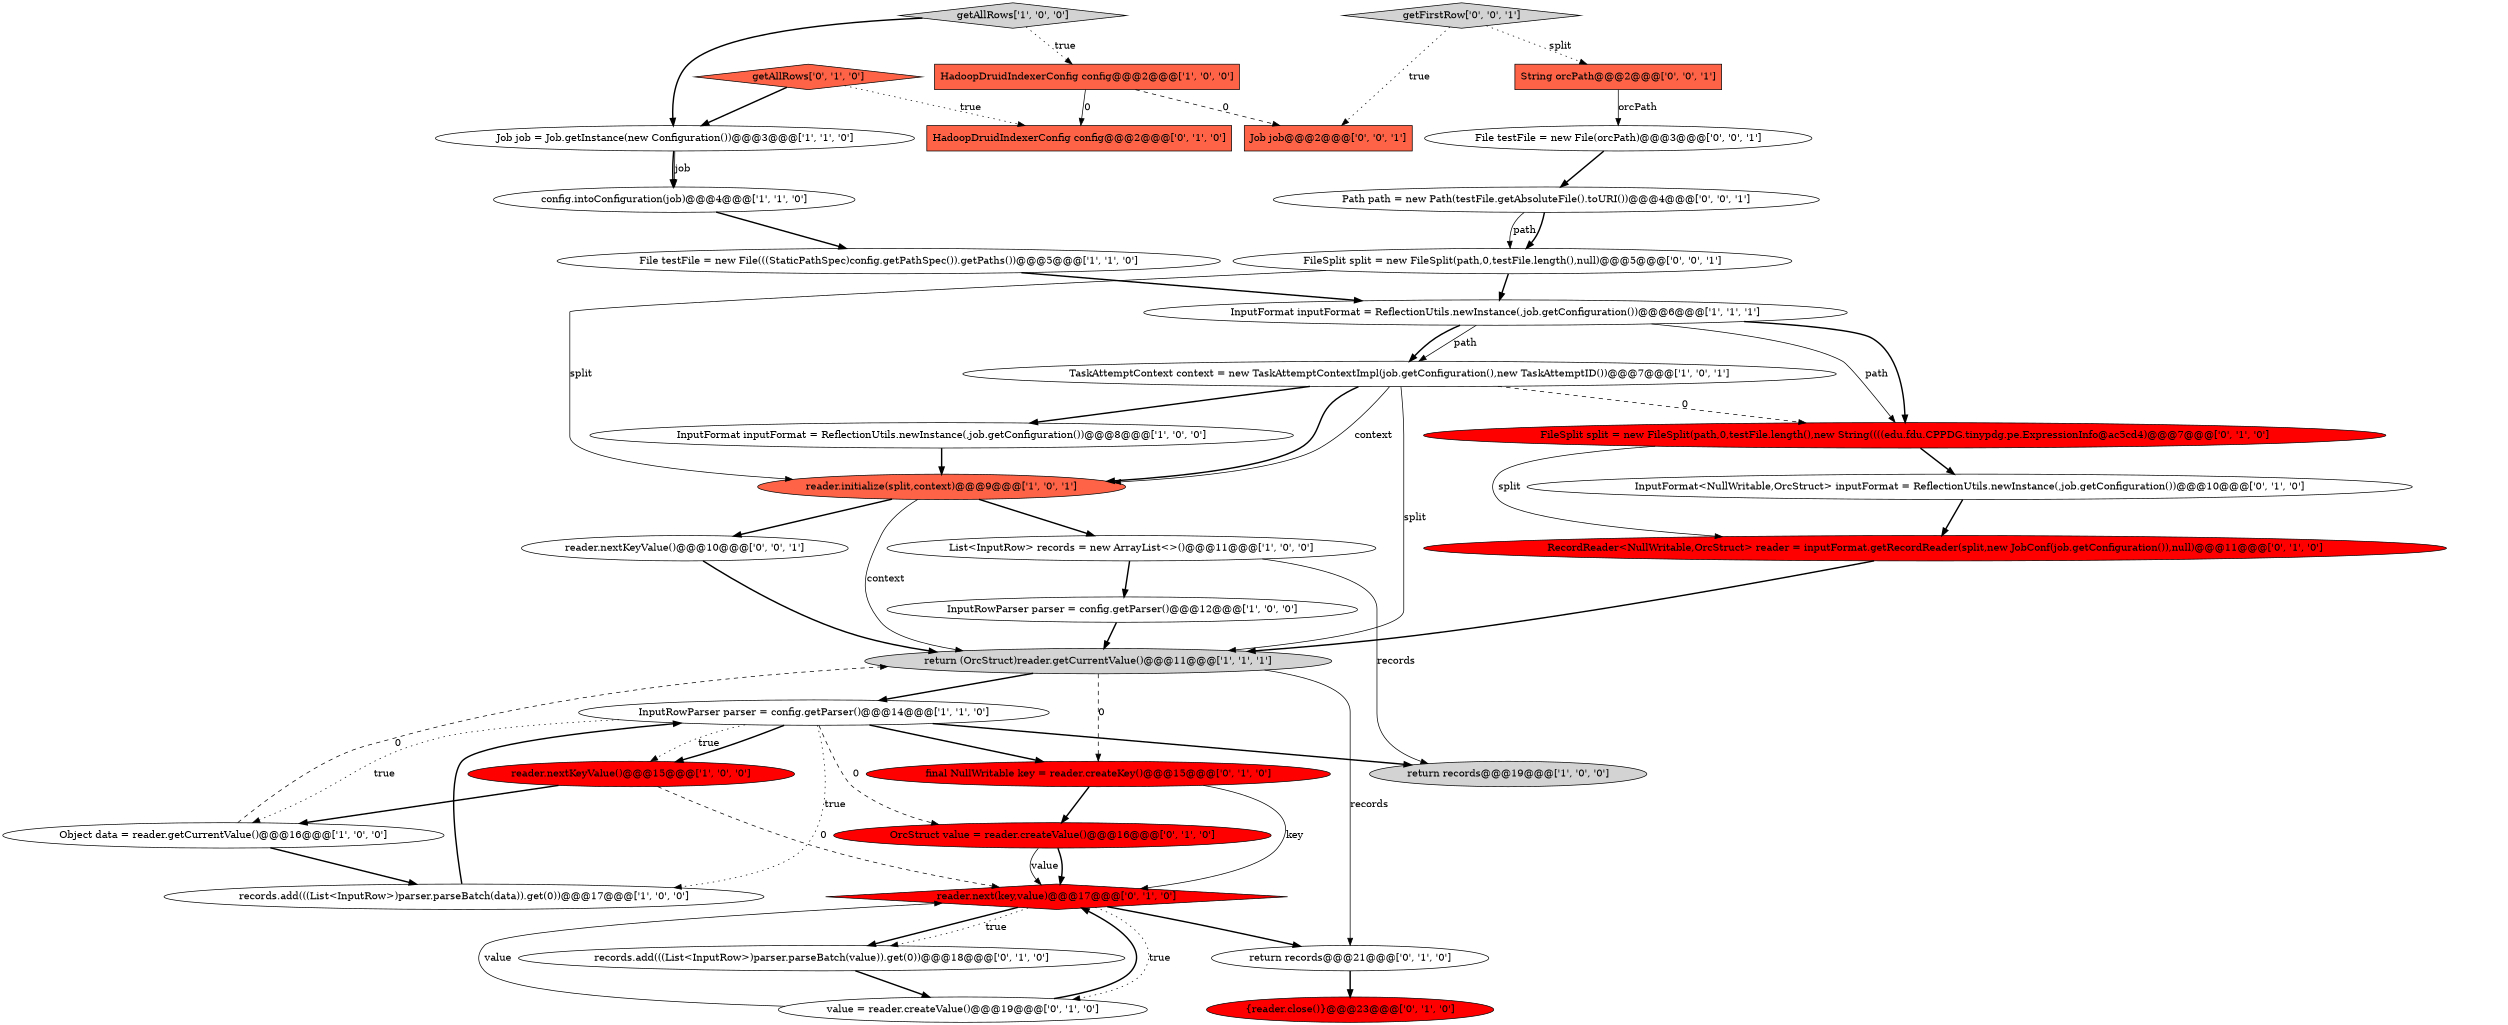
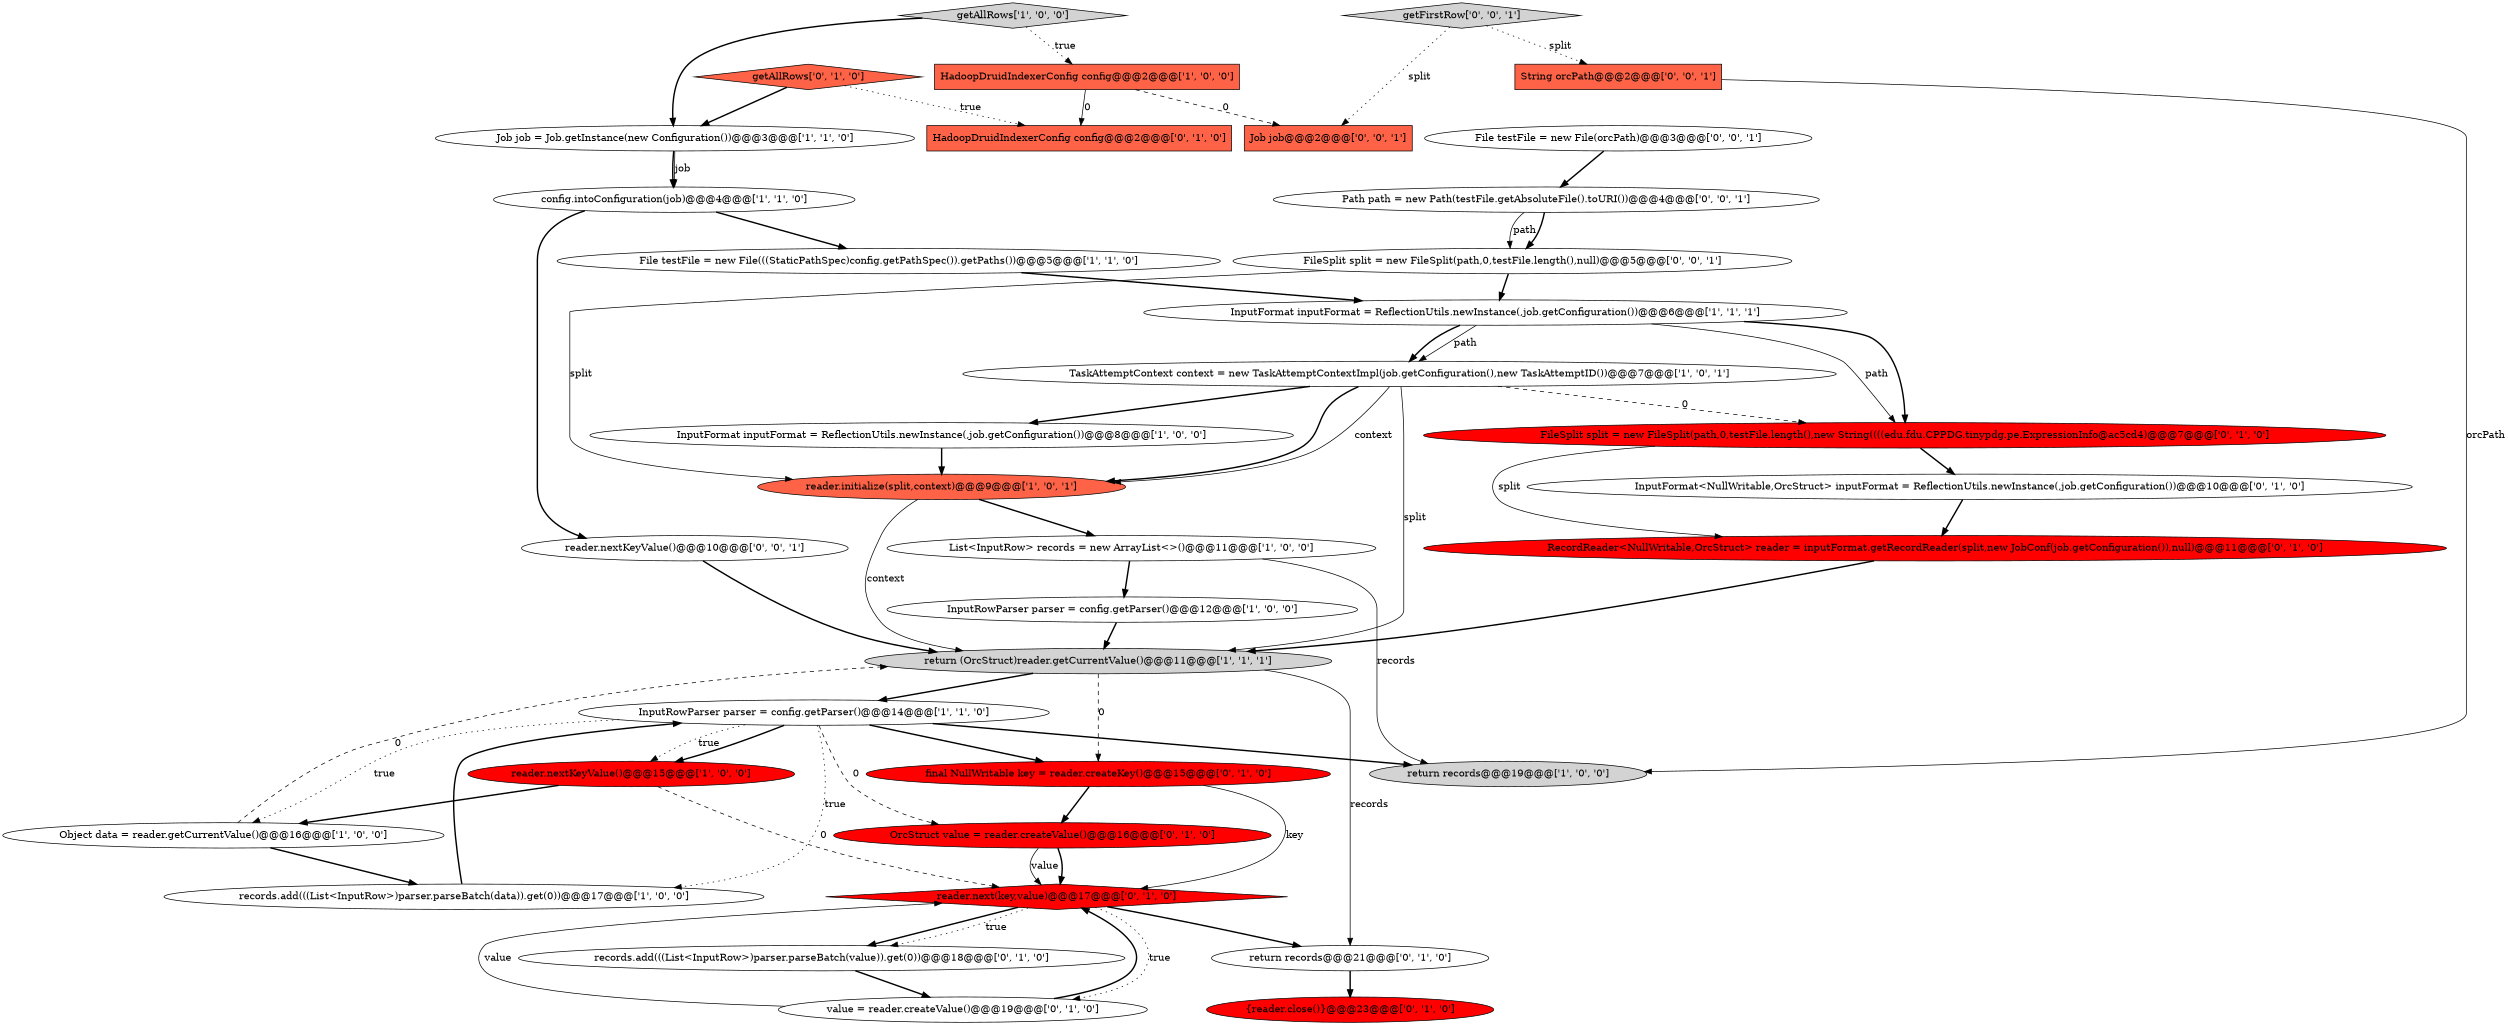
edge "getFirstRow['0', '0', '1']" -> "Job job@@@2@@@['0', '0', '1']": label "true" -> "split"
edge "String orcPath@@@2@@@['0', '0', '1']" -> "File testFile = new File(orcPath)@@@3@@@['0', '0', '1']": now "String orcPath@@@2@@@['0', '0', '1']" -> "return records@@@19@@@['1', '0', '0']"
edge "reader.initialize(split,context)@@@9@@@['1', '0', '1']" -> "reader.nextKeyValue()@@@10@@@['0', '0', '1']": now "config.intoConfiguration(job)@@@4@@@['1', '1', '0']" -> "reader.nextKeyValue()@@@10@@@['0', '0', '1']"
